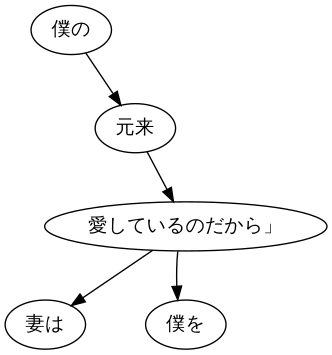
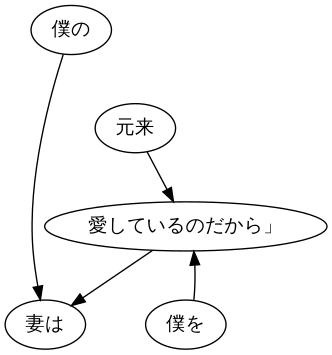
edge "僕の" -> "元来": now "僕の" -> "妻は"
edge "愛しているのだから」" -> "僕を": reversed
